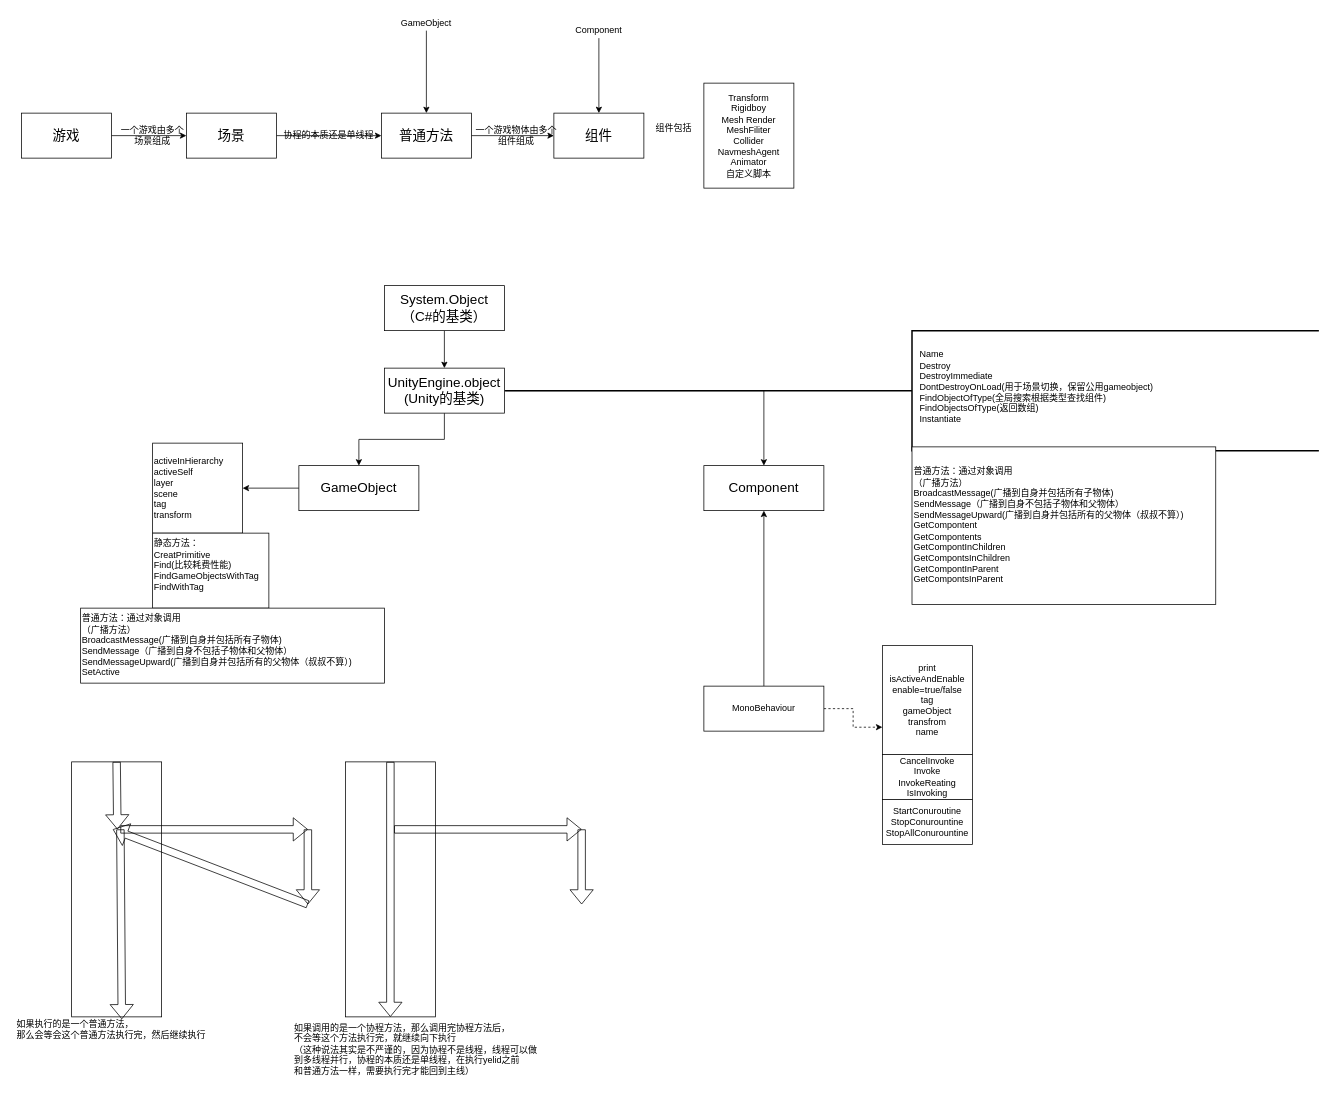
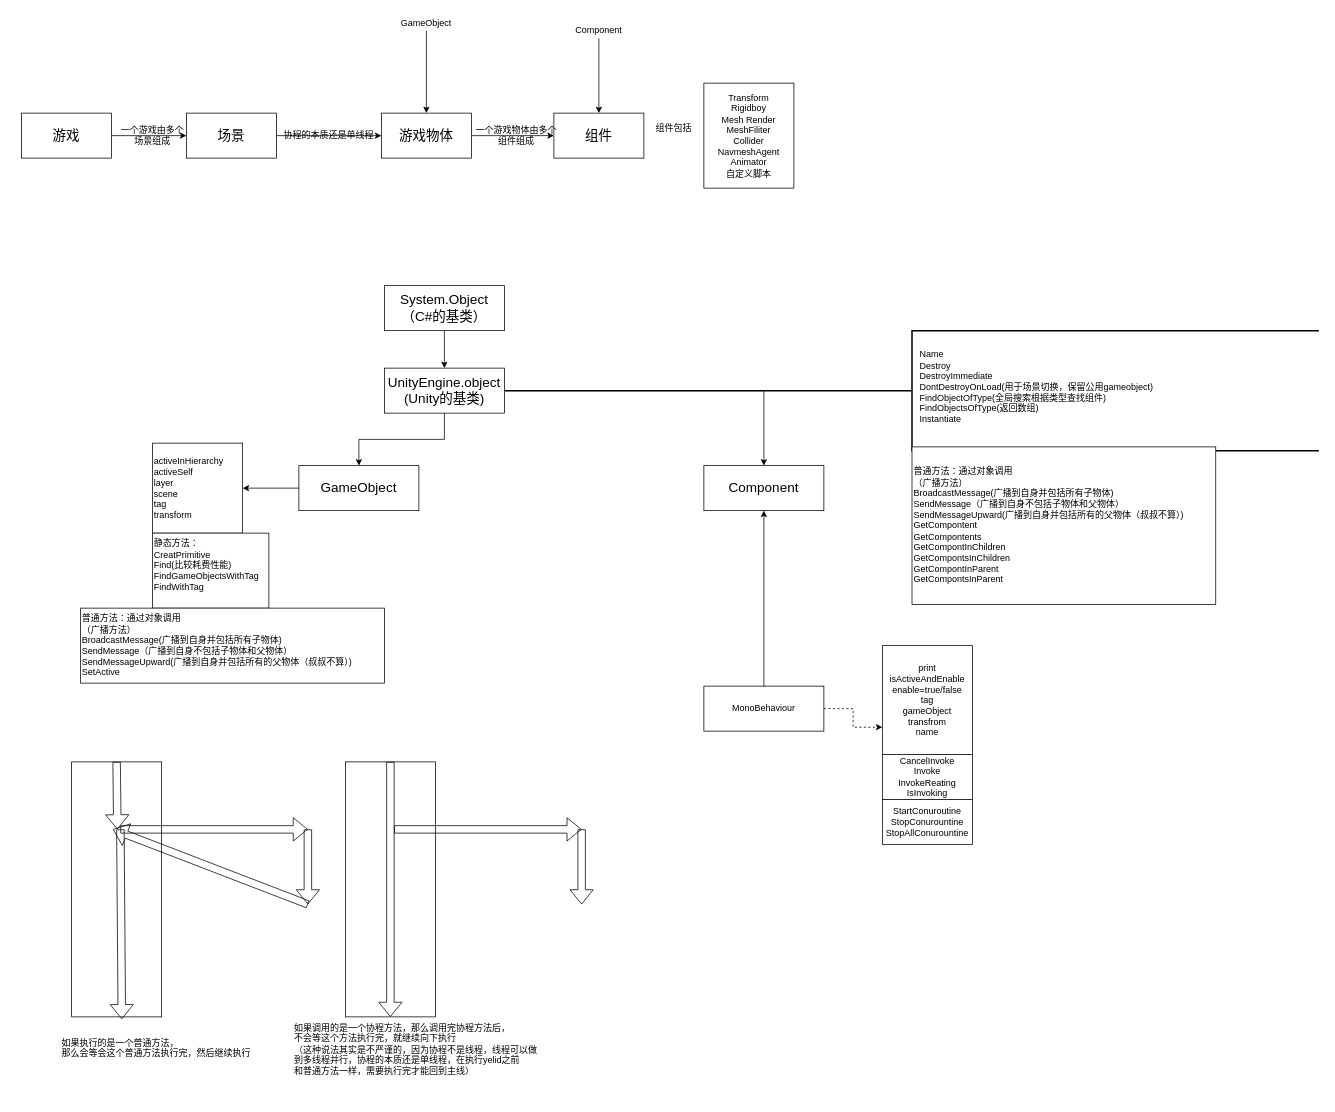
node "普通方法": label "普通方法" -> "游戏物体"
node "如果执行的是一个普通方法， 那么会等会这个普通方法执行完，然后继续执行": moved (128, 1035) -> (173, 1054)
